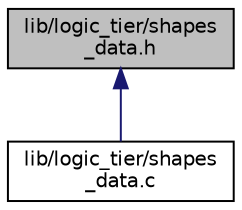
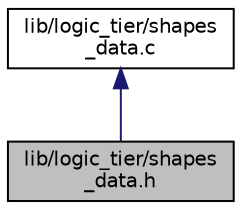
edge "lib/logic_tier/shapes _data.c" -> "lib/logic_tier/shapes _data.h": reversed
